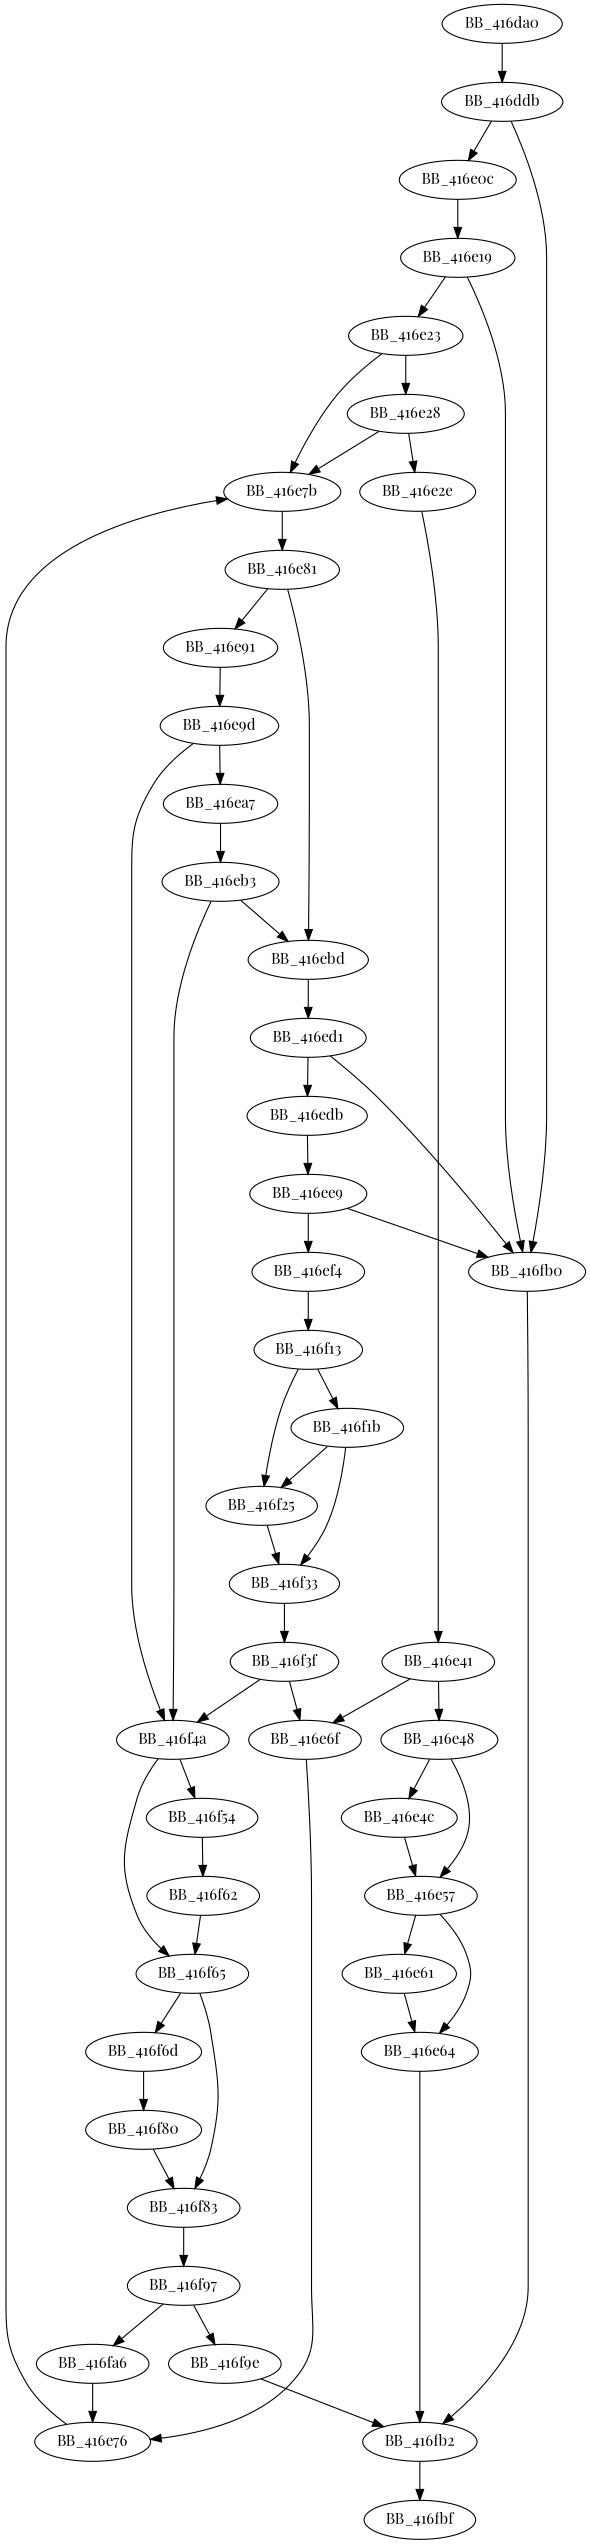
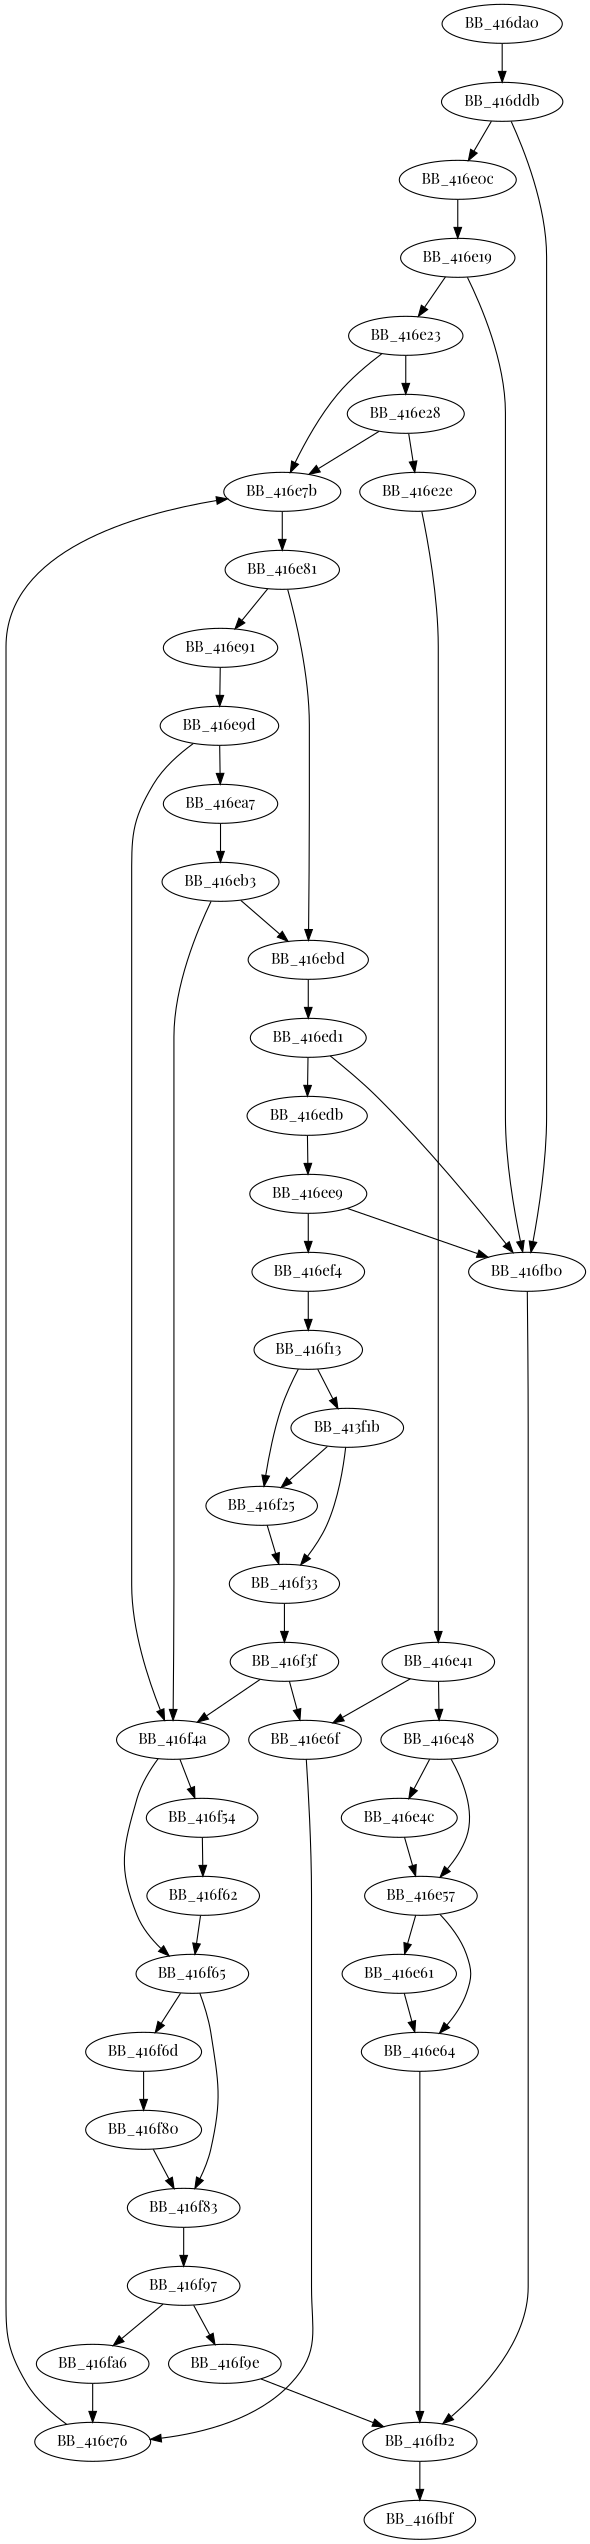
node "BB_416f1b": label "BB_416f1b" -> "BB_413f1b"
